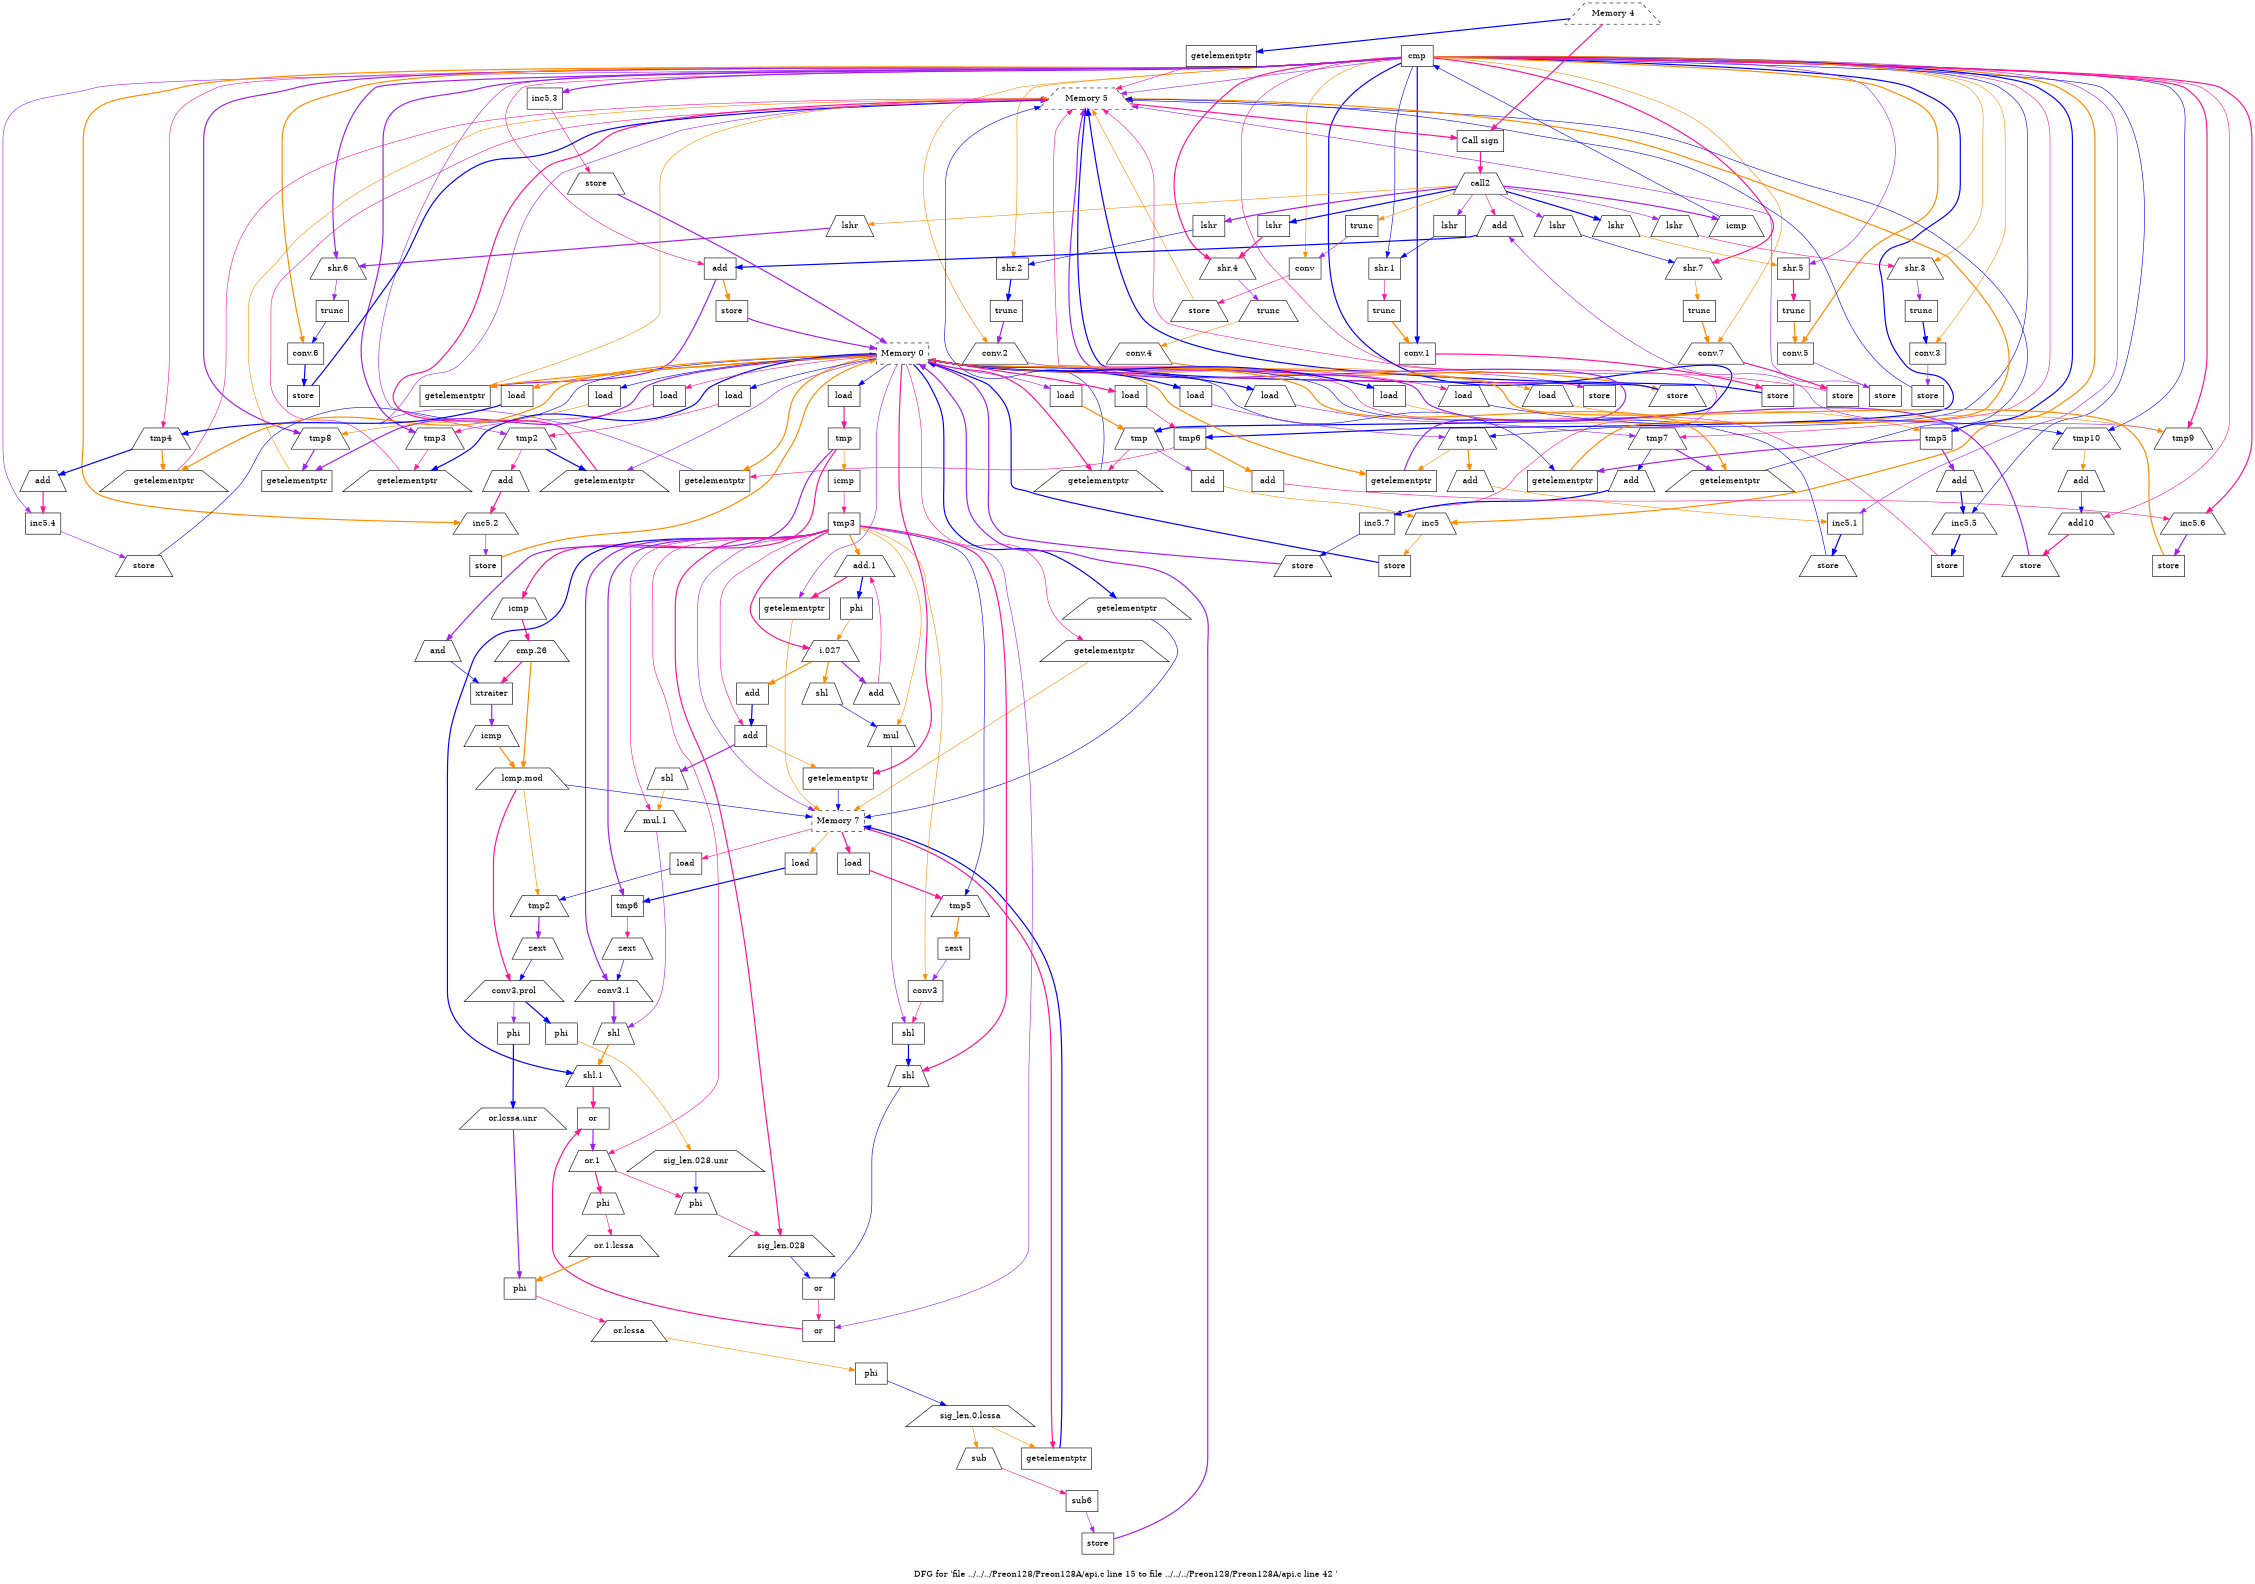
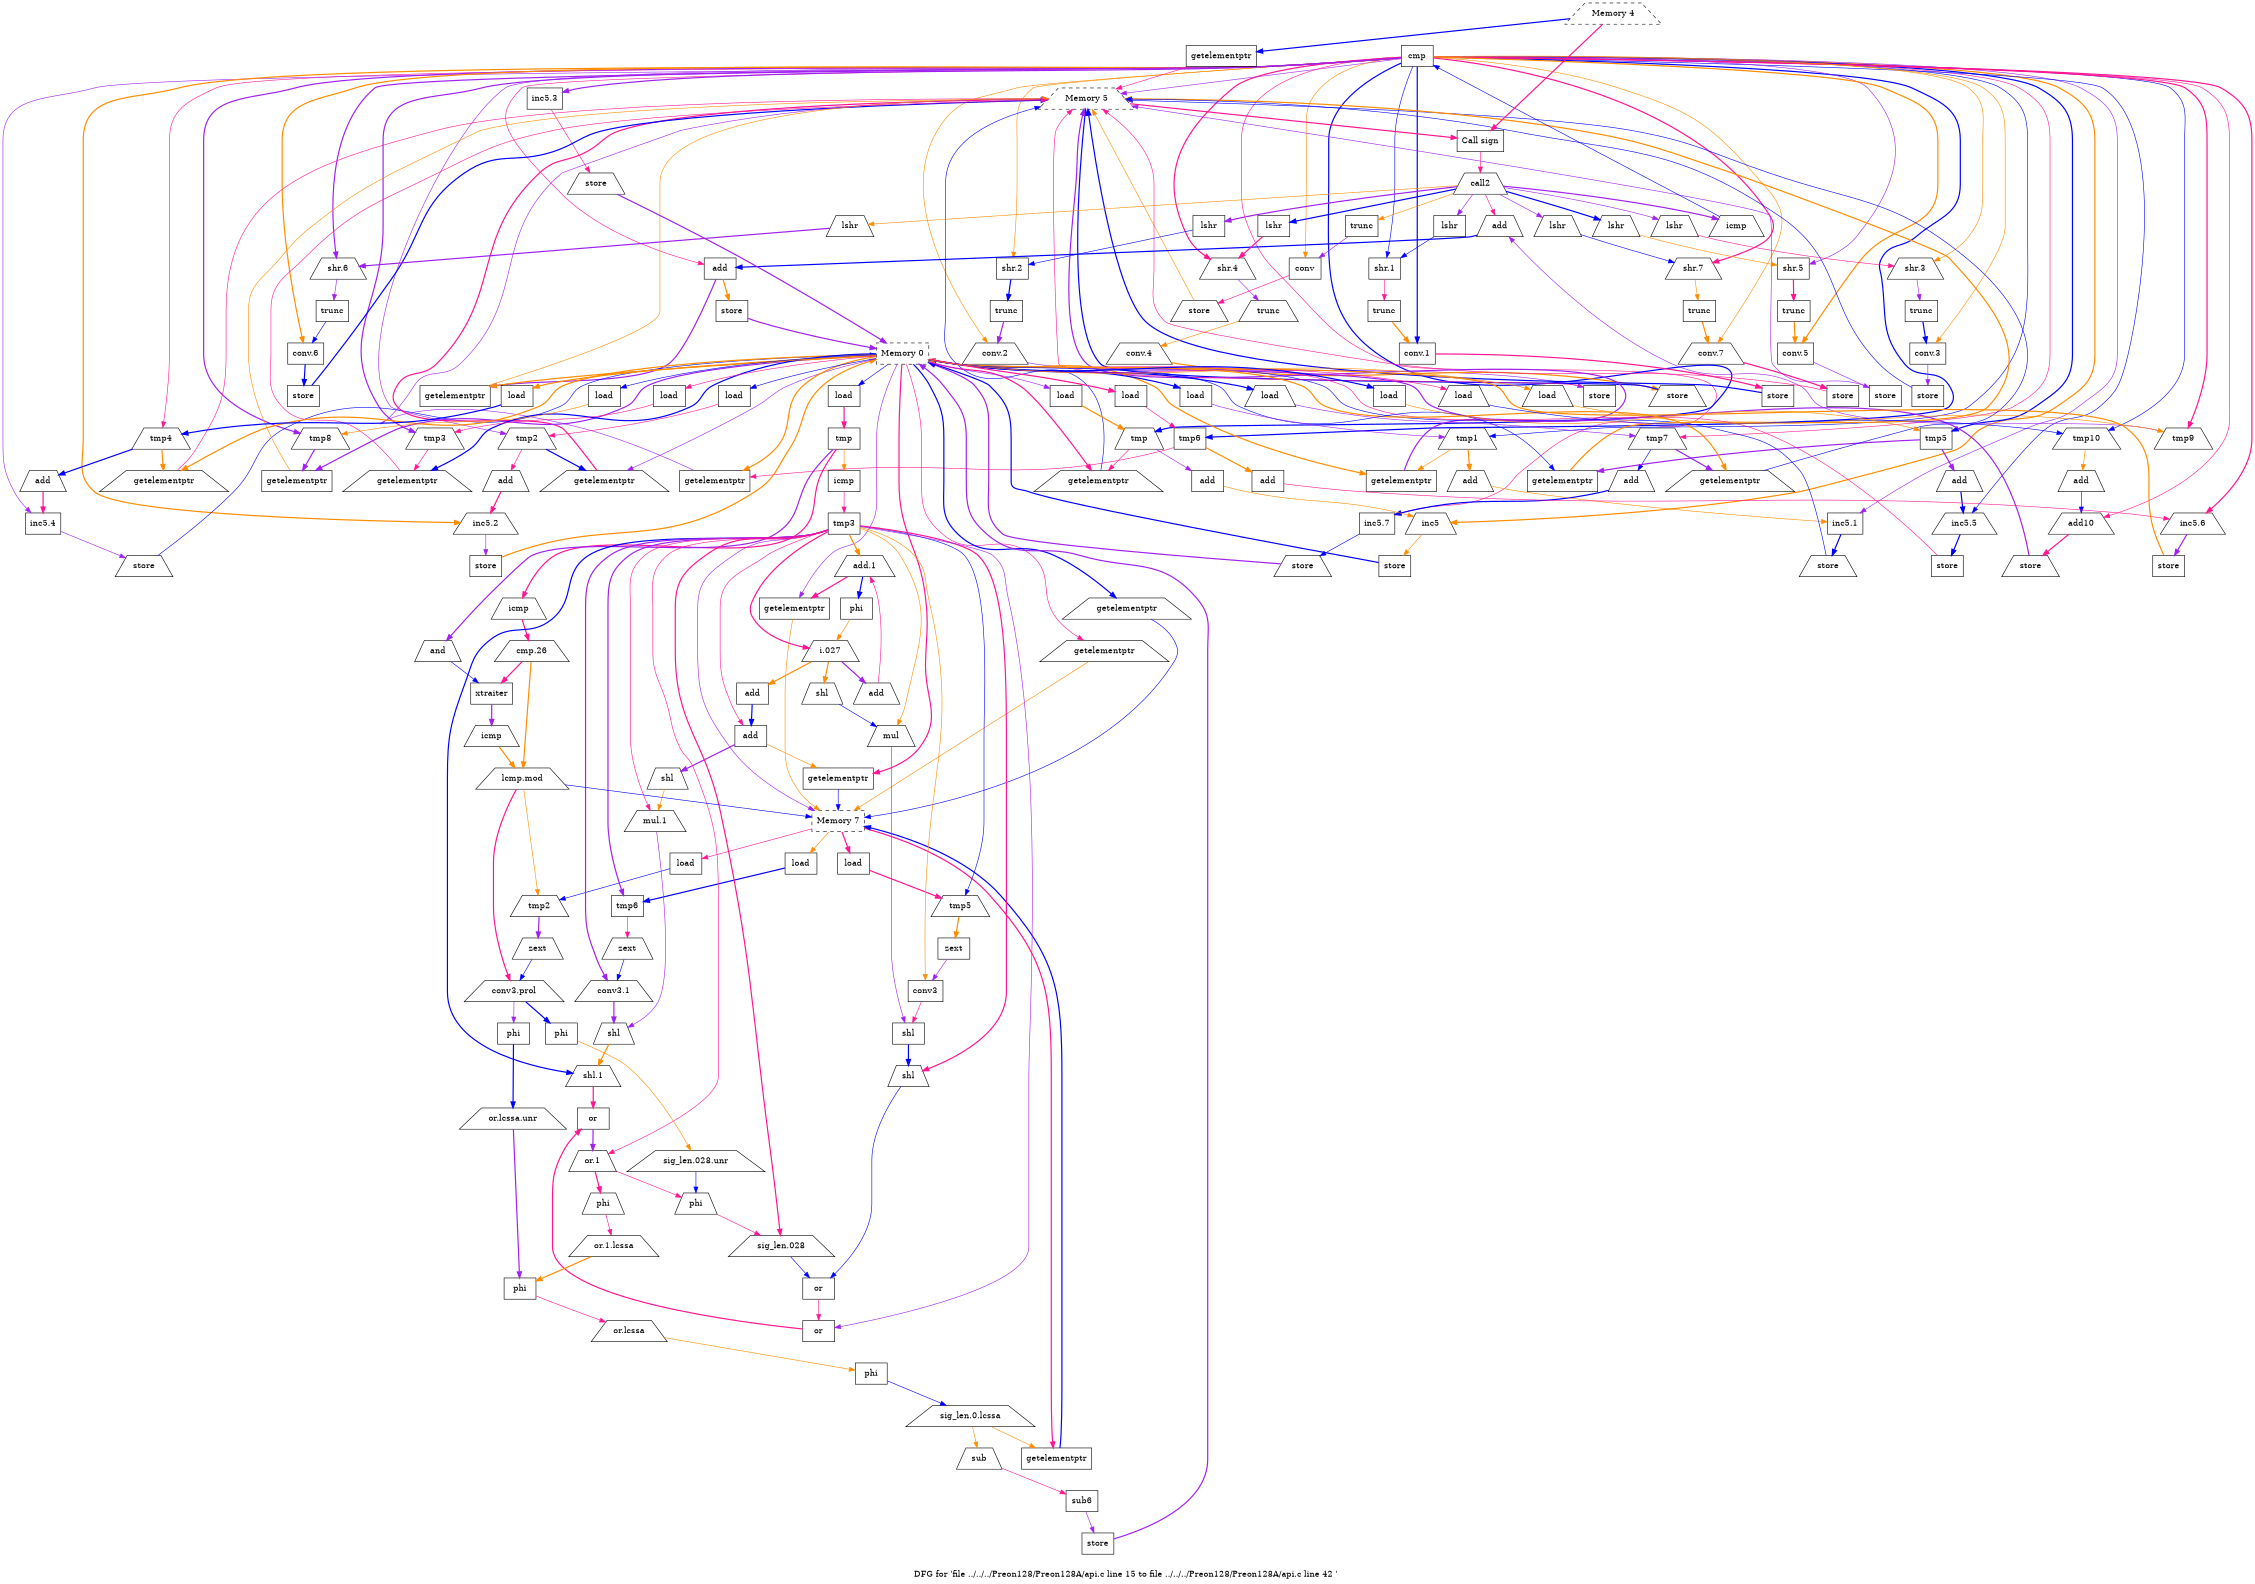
edge "Call sign" -> "call2": style bold -> solid
